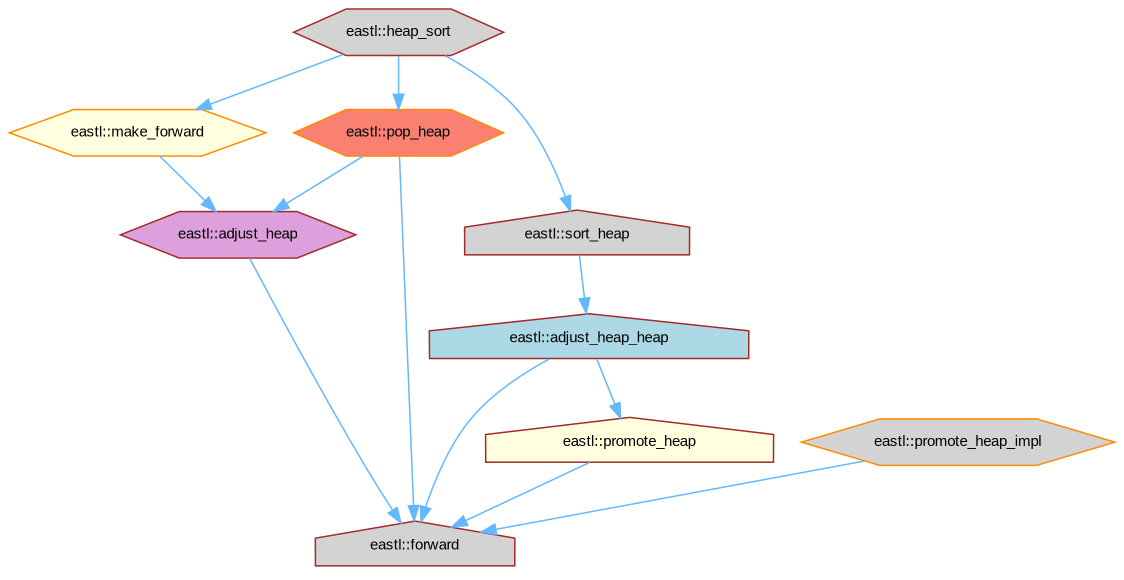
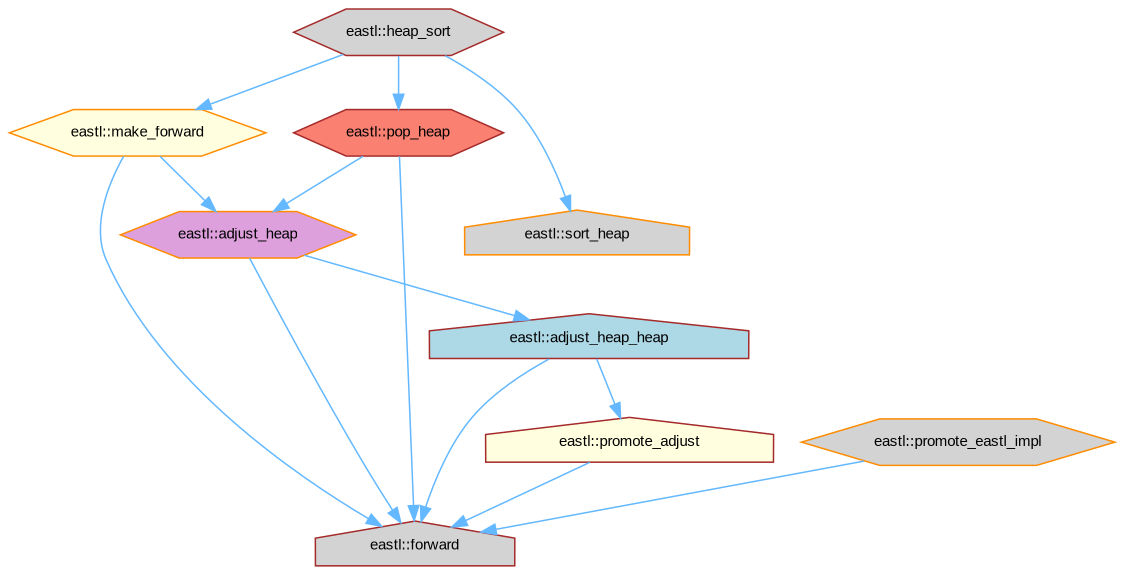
node "eastl::pop_heap": color darkorange -> brown
node "eastl::adjust_heap": color brown -> darkorange
node "eastl::sort_heap": color brown -> darkorange
edge "eastl::sort_heap" -> "eastl::adjust_heap_heap": now "eastl::adjust_heap" -> "eastl::adjust_heap_heap"
edge "eastl::make_forward" -> "eastl::forward": added
node "eastl::promote_heap": label "eastl::promote_heap" -> "eastl::promote_adjust"
node "eastl::promote_heap_impl": label "eastl::promote_heap_impl" -> "eastl::promote_eastl_impl"
